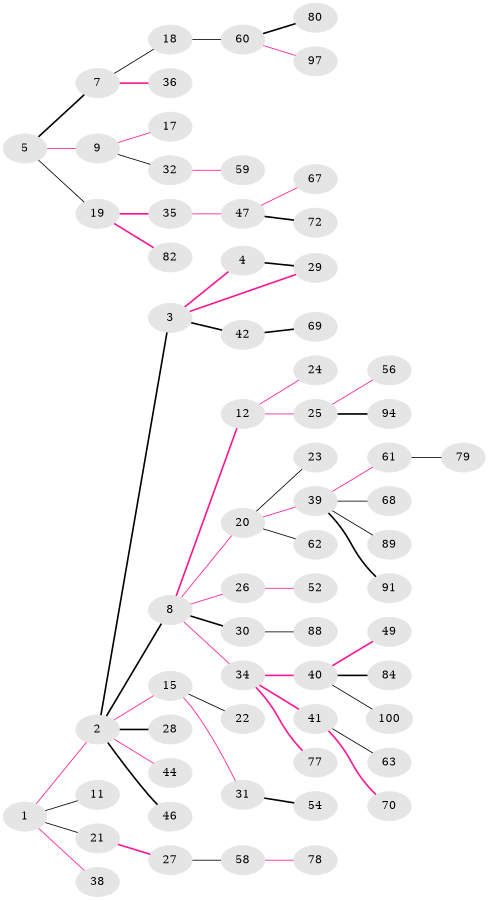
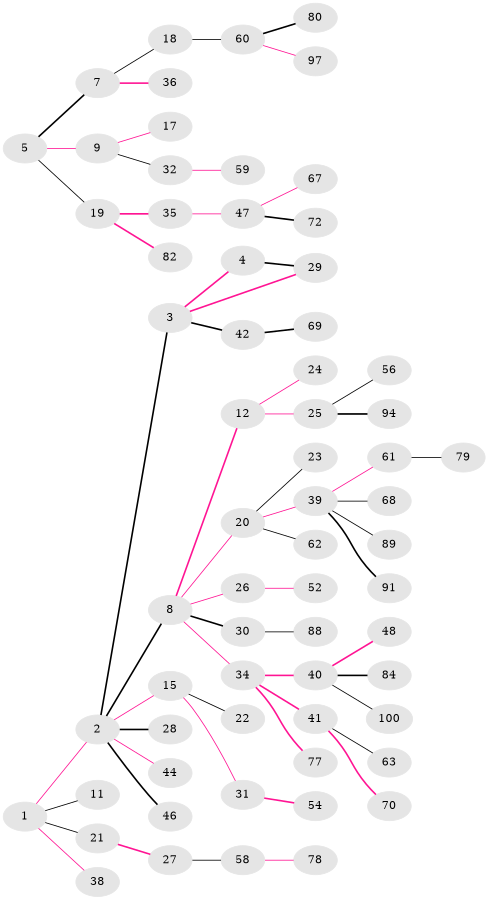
edge "56" -- "25": color deeppink -> black
node "49": label "49" -> "48"
edge "31" -- "54": color black -> deeppink
